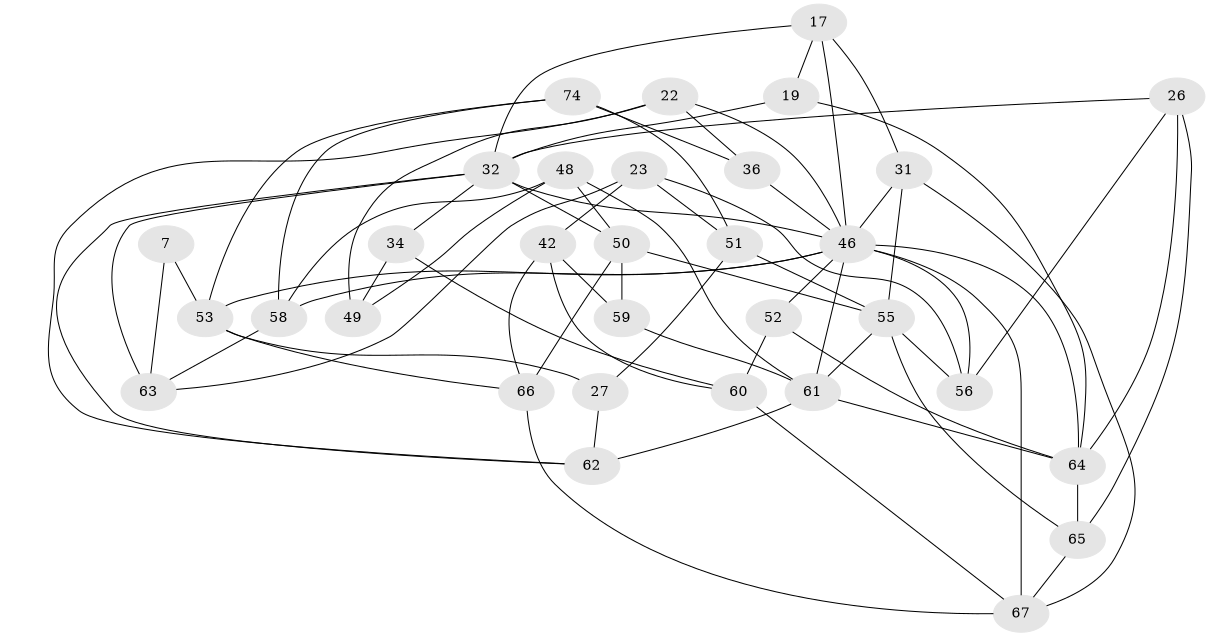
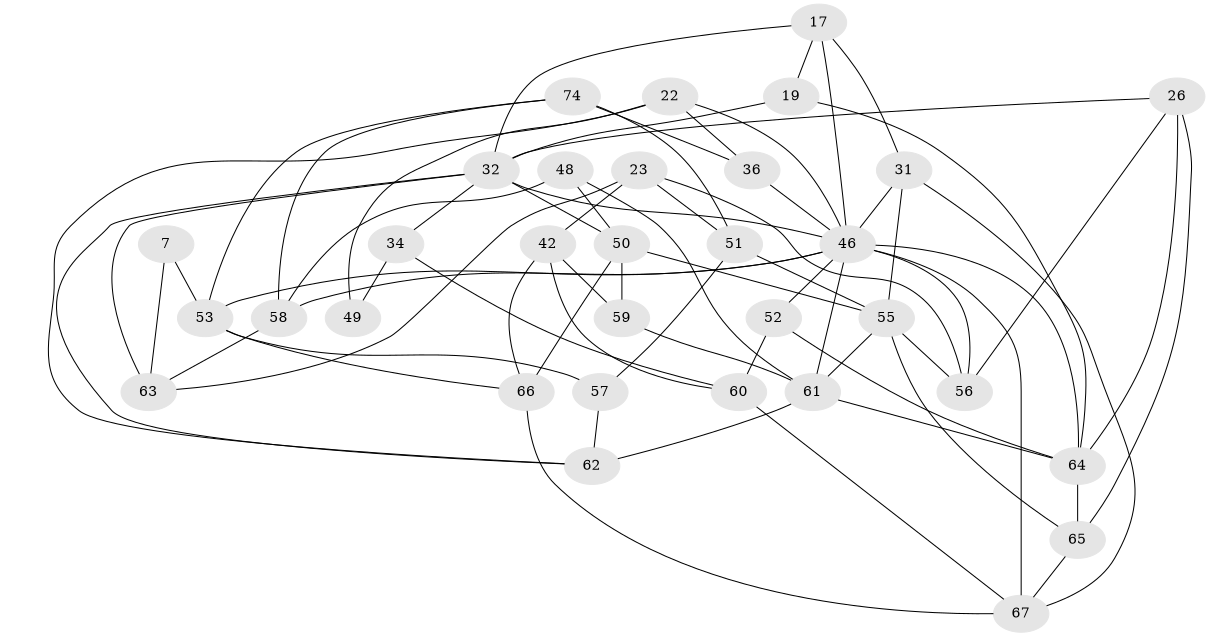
edge "48" -- "49": removed
node "27": label "27" -> "57"
